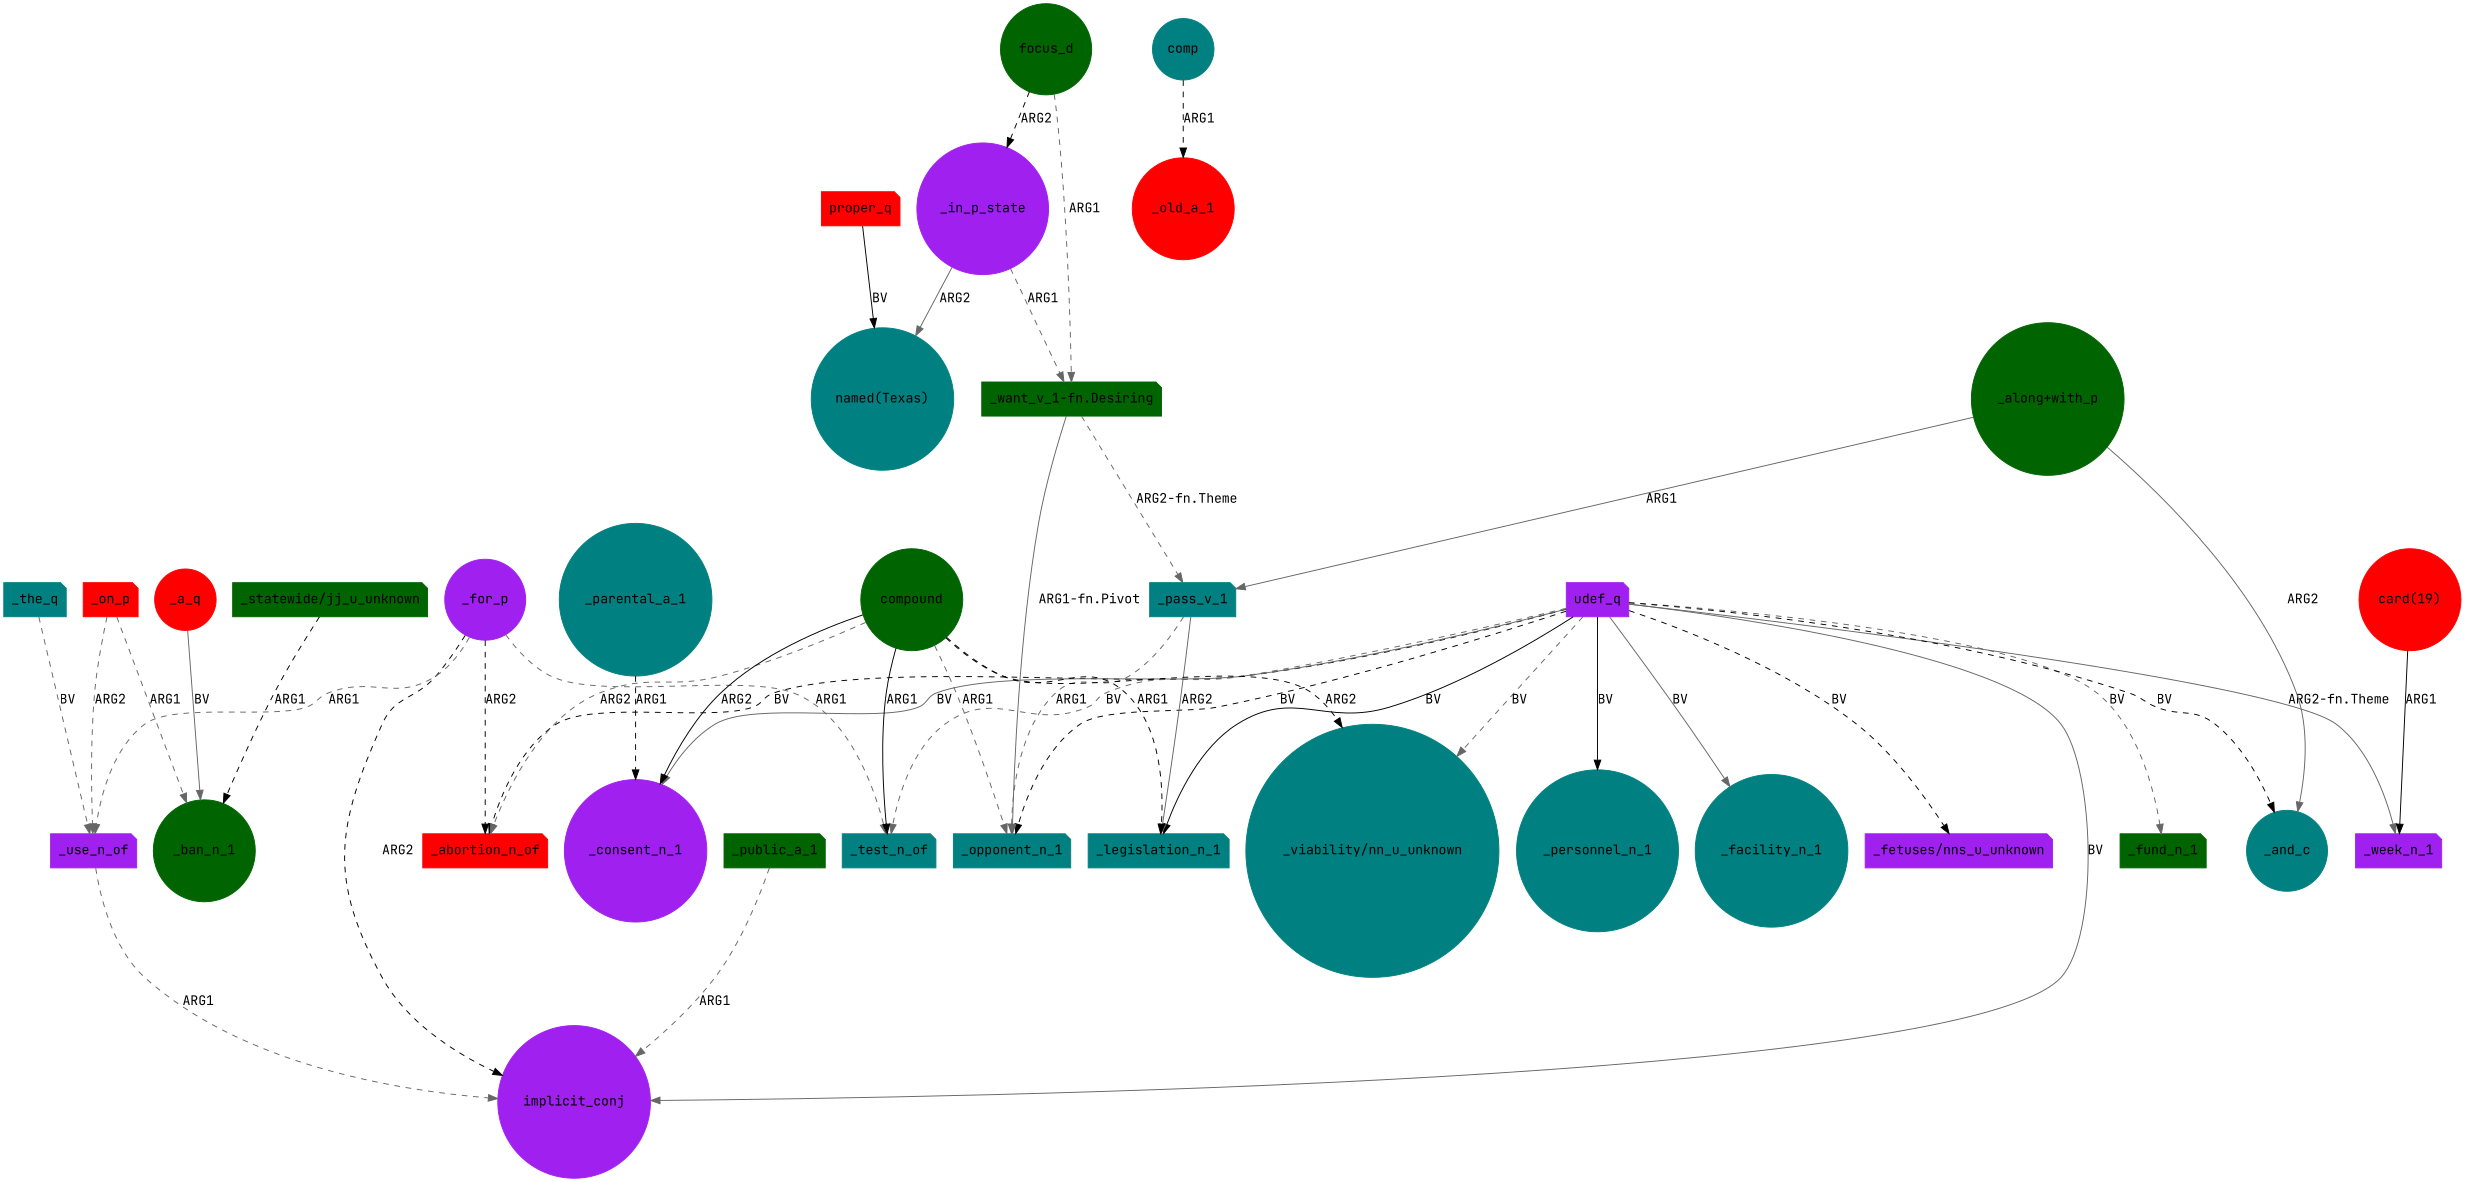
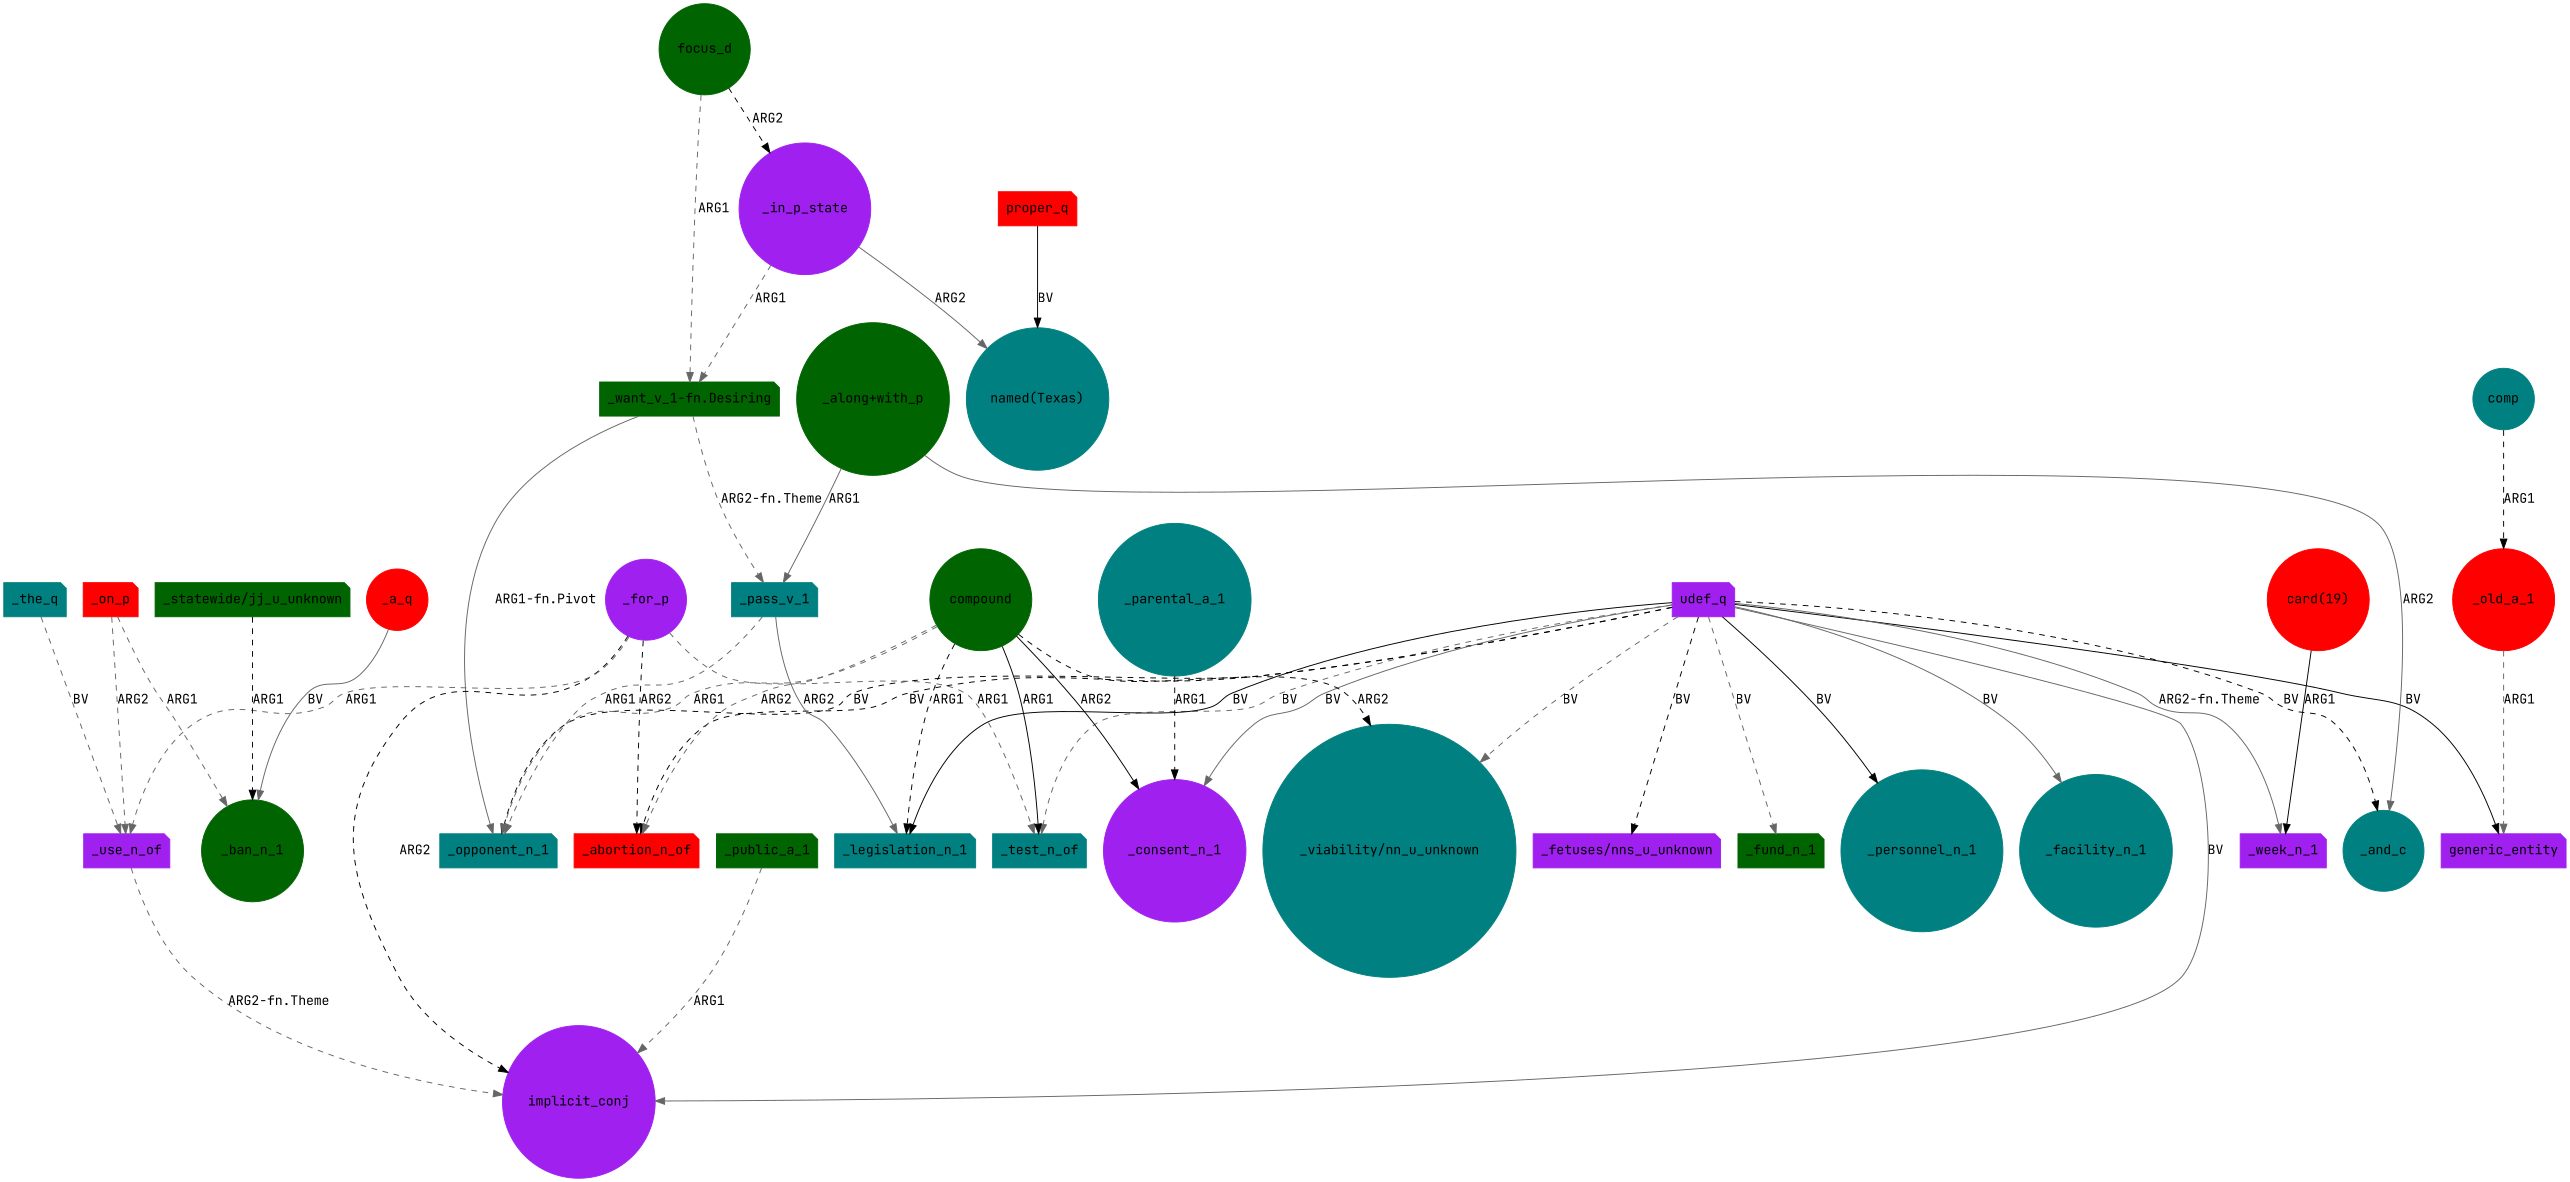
node "generic_entity": added
edge "_use_n_of" -> "implicit_conj": label "ARG1" -> "ARG2-fn.Theme"
